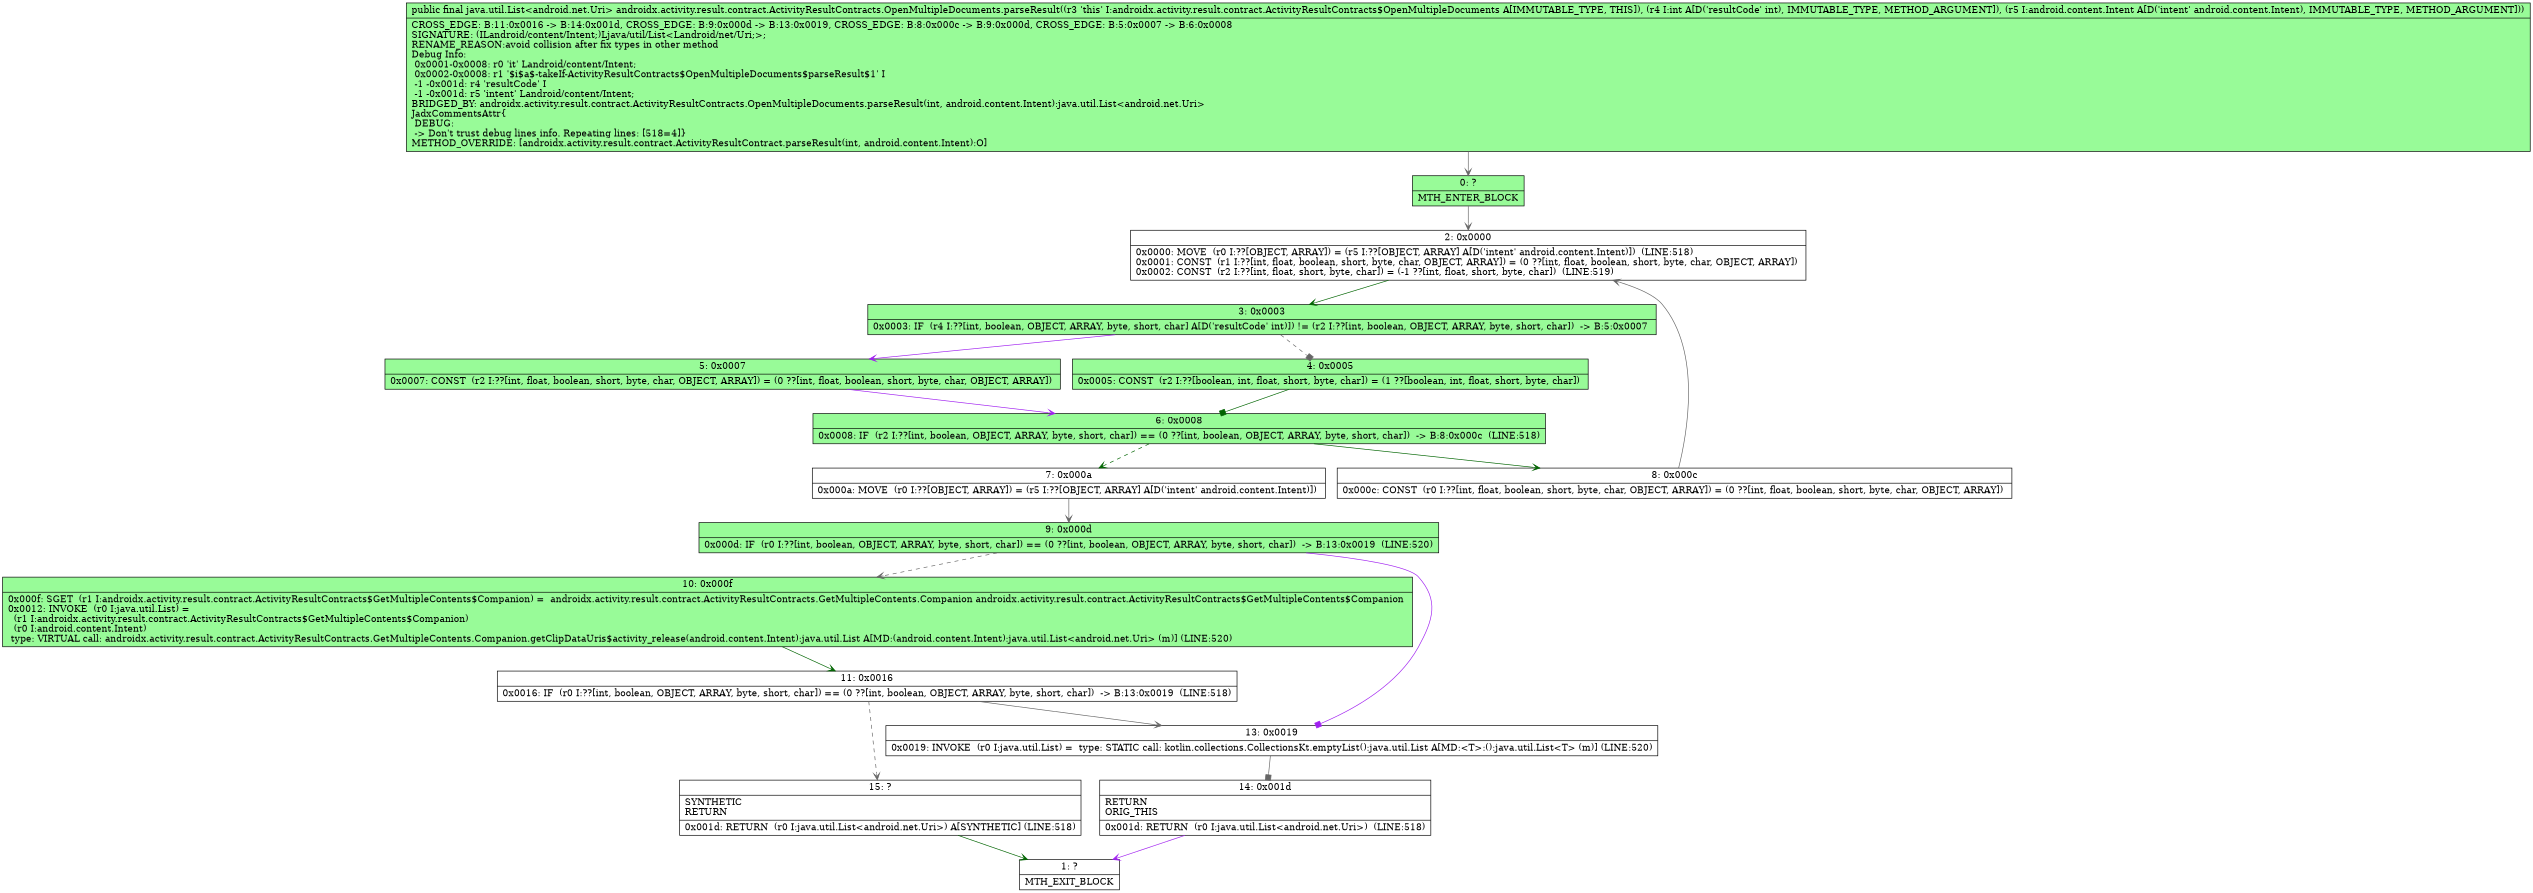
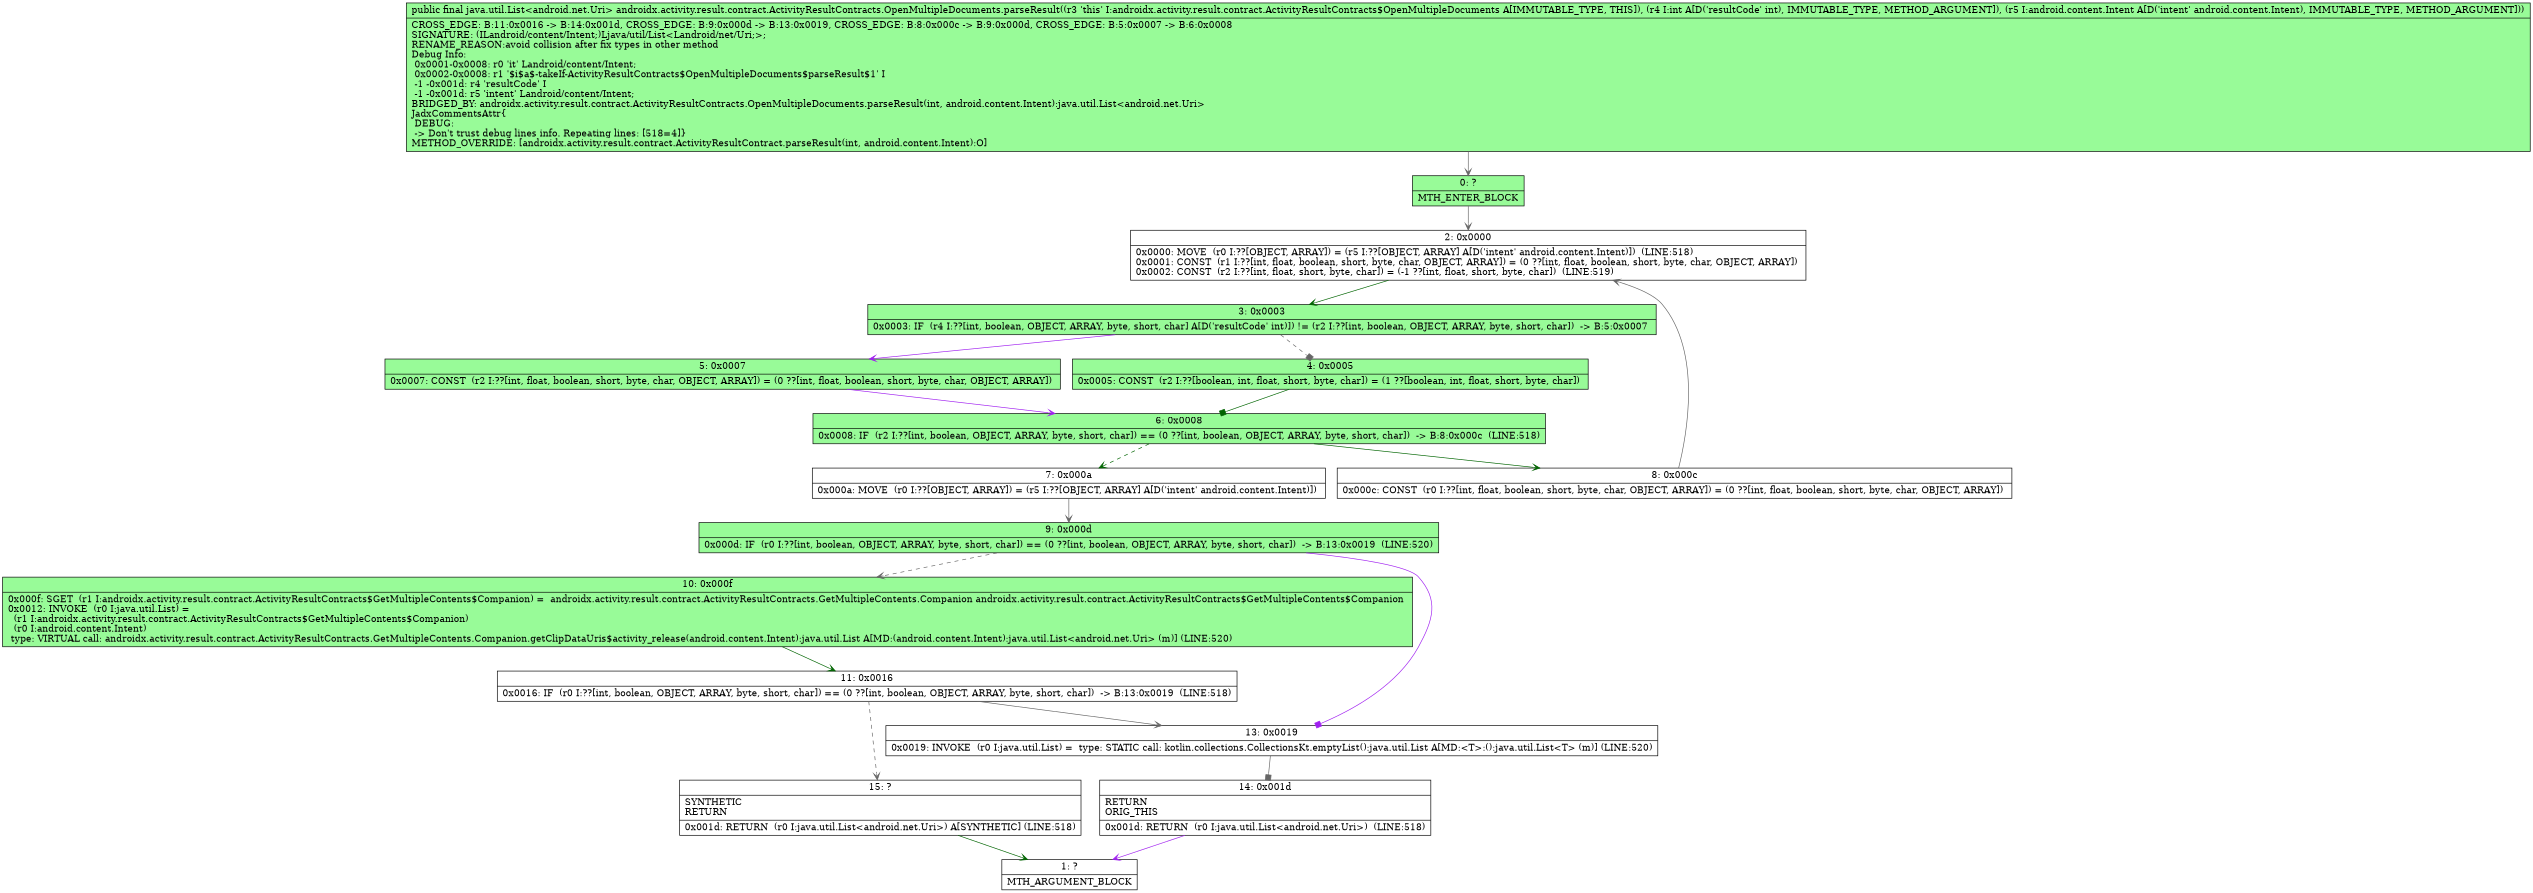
node "1: ?": text "MTH_EXIT_BLOCK" -> "MTH_ARGUMENT_BLOCK"
